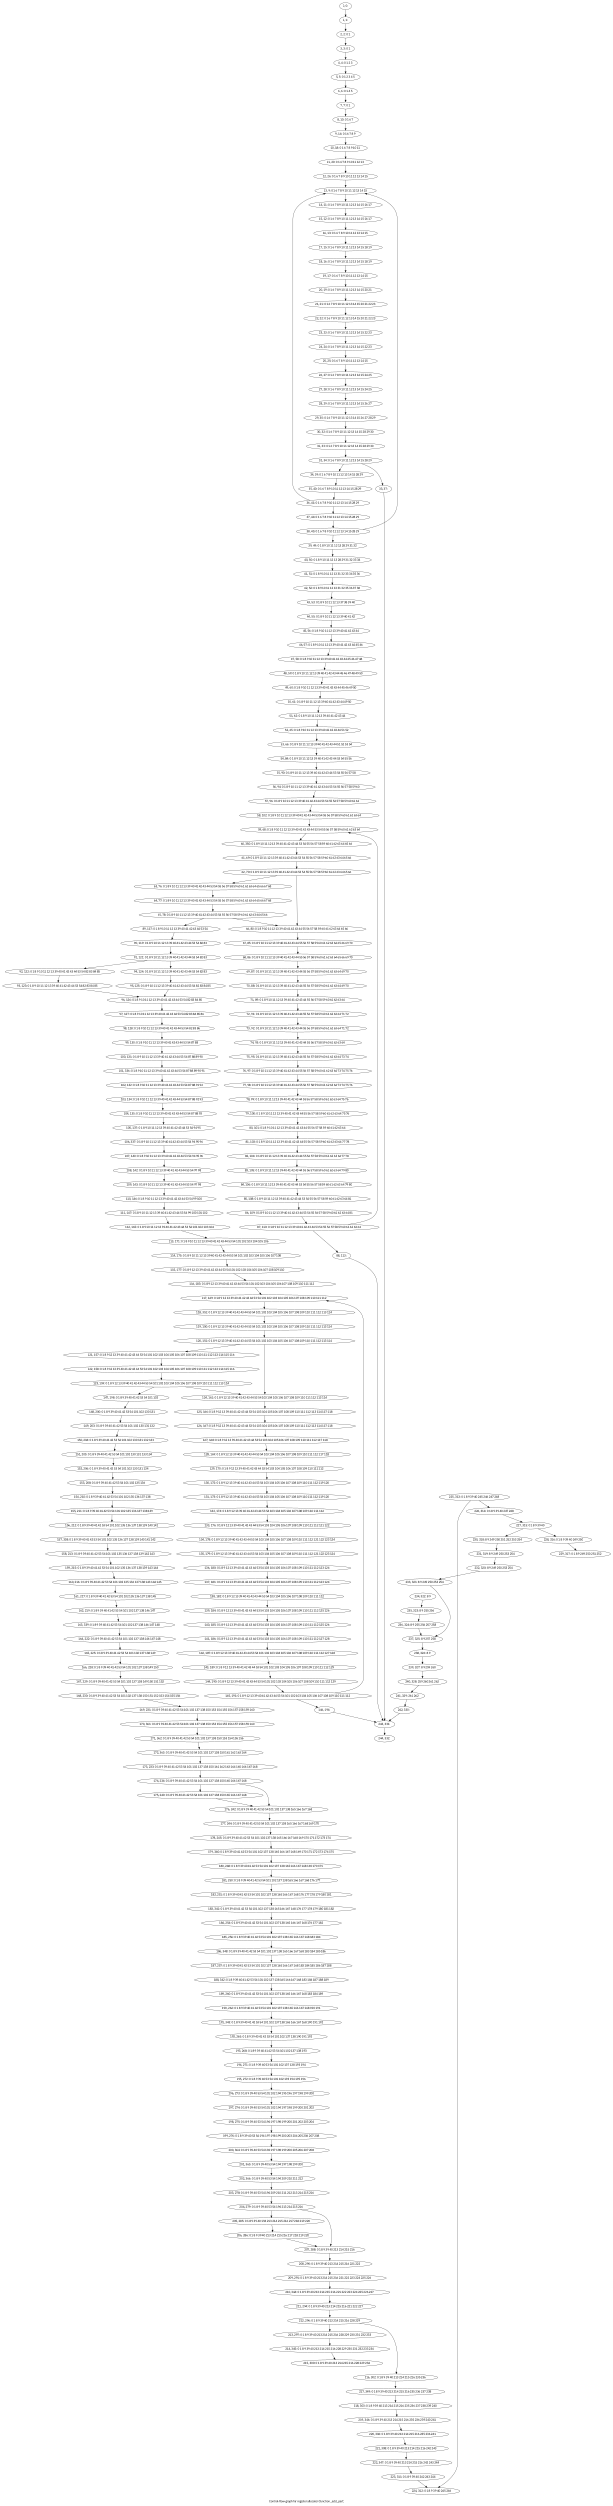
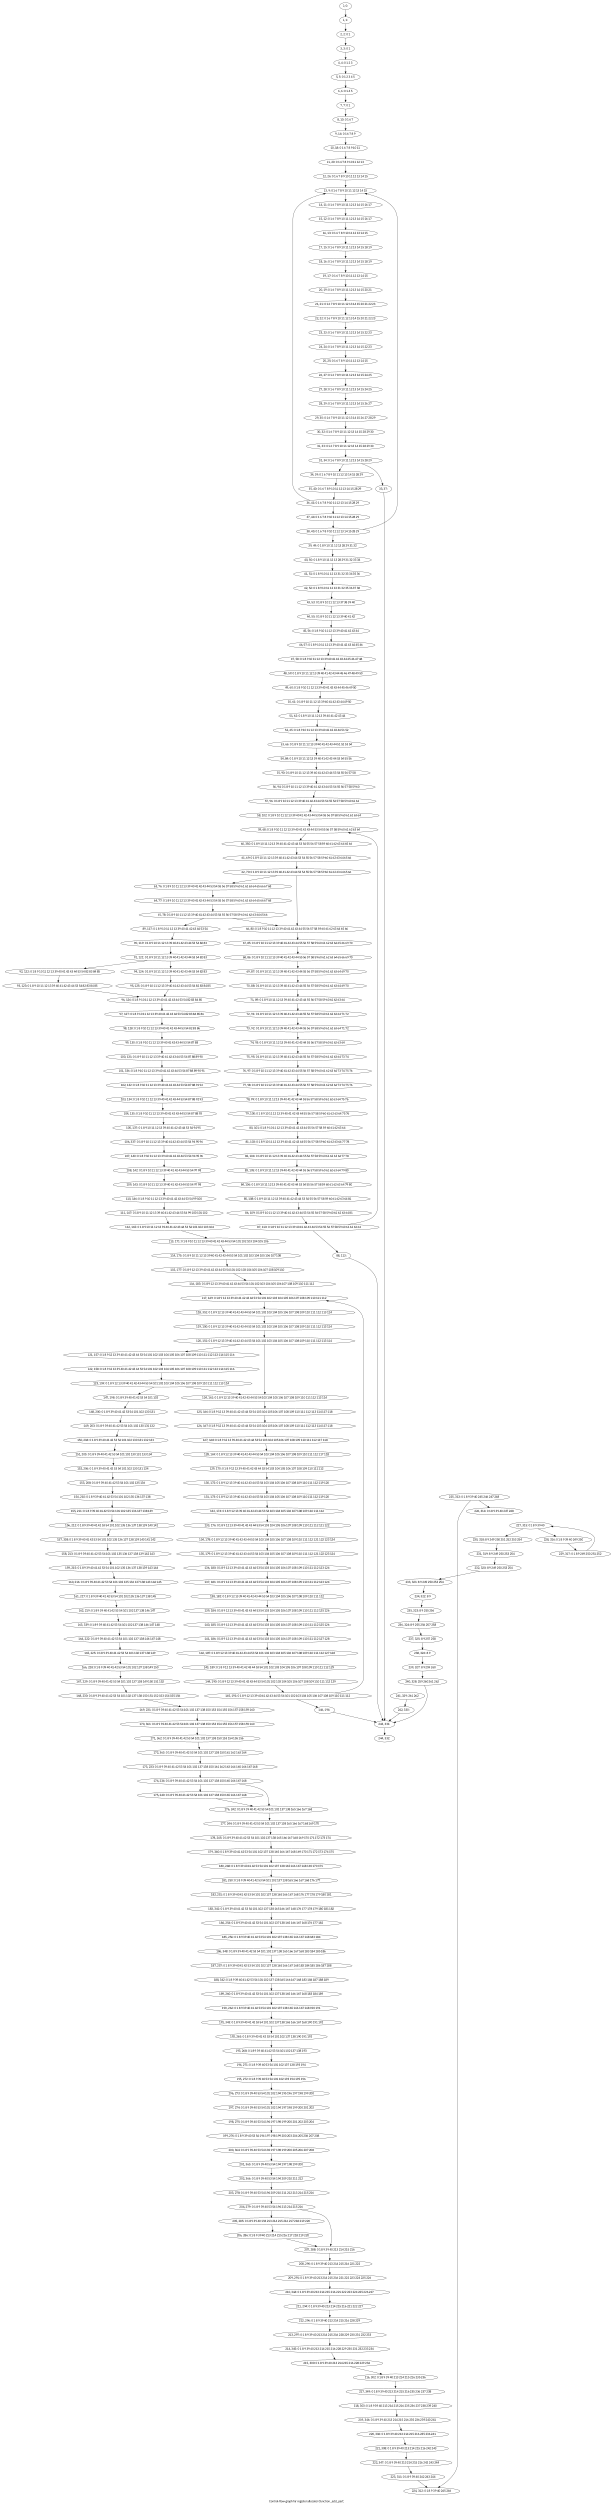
edge "226, 314: 0 1 8 9 39 40 247 248" -> "227, 315: 0 1 8 9 39 40": now "229, 317: 0 1 8 9 249 250 251 252" -> "227, 315: 0 1 8 9 39 40"
edge "233, 321: 8 9 249 250 253 254" -> "237, 325: 8 9 257 258": now "233, 321: 8 9 249 250 253 254" -> "234, 322: 8 9"
edge "240, 328: 259 260 261 262" -> "241, 329: 261 262": now "240, 328: 259 260 261 262" -> "243, 331:"
edge "212, 296: 0 1 8 9 39 40 213 214 215 216 228 229" -> "216, 302: 0 1 8 9 39 40 213 214 215 216 235 236": now "215, 300: 0 1 8 9 39 40 213 214 215 216 228 229 234" -> "216, 302: 0 1 8 9 39 40 213 214 215 216 235 236"
